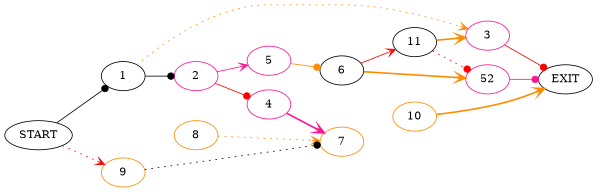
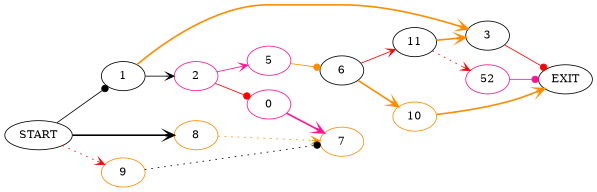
edge "1" -> "3": style dotted -> bold
node "3": color deeppink -> black
edge "11" -> "52": arrowhead dot -> vee
edge "6" -> "52": now "6" -> "10"
edge "1" -> "2": arrowhead dot -> vee
node "4": label "4" -> "0"
edge "START" -> "8": added
